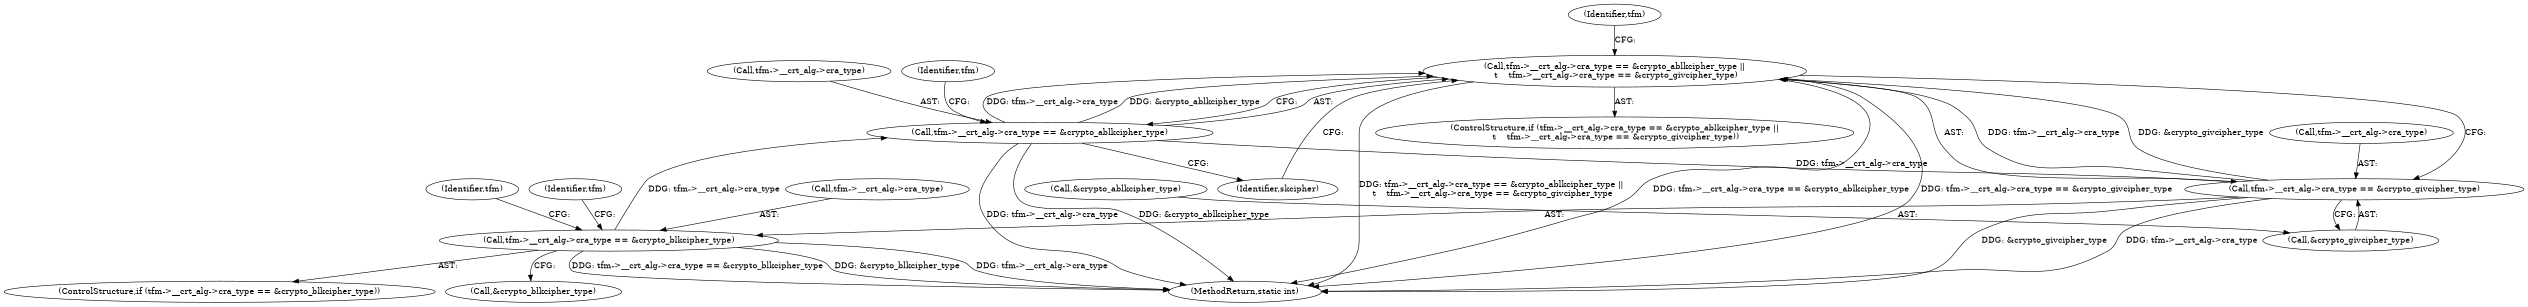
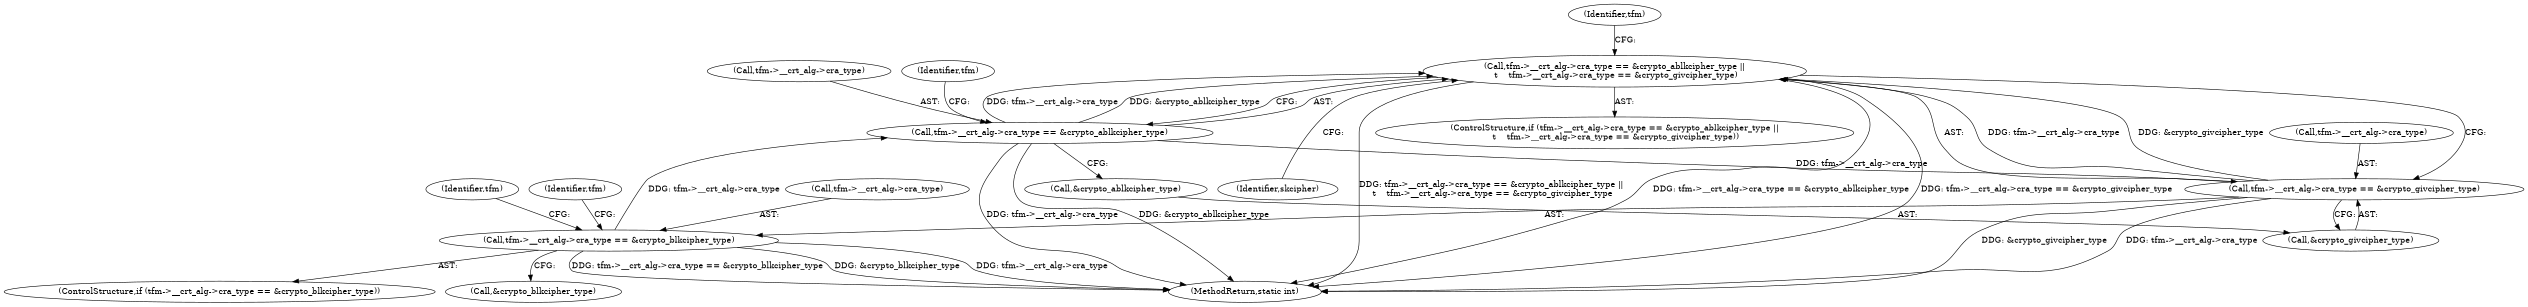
edge "(Call,tfm->__crt_alg->cra_type == &crypto_ablkcipher_type)" -> "(Identifier,skcipher)": now "(Call,tfm->__crt_alg->cra_type == &crypto_ablkcipher_type)" -> "(Call,&crypto_ablkcipher_type)"
